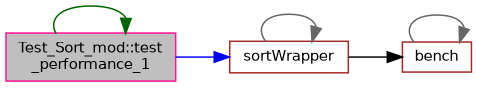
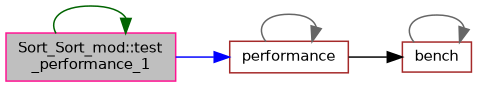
node "Test_Sort_mod::test _performance_1": label "Test_Sort_mod::test _performance_1" -> "Sort_Sort_mod::test _performance_1"
node "sortWrapper": label "sortWrapper" -> "performance"
